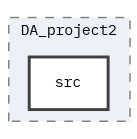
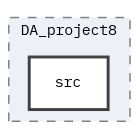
cluster "DA_project2": label "DA_project2" -> "DA_project8"
